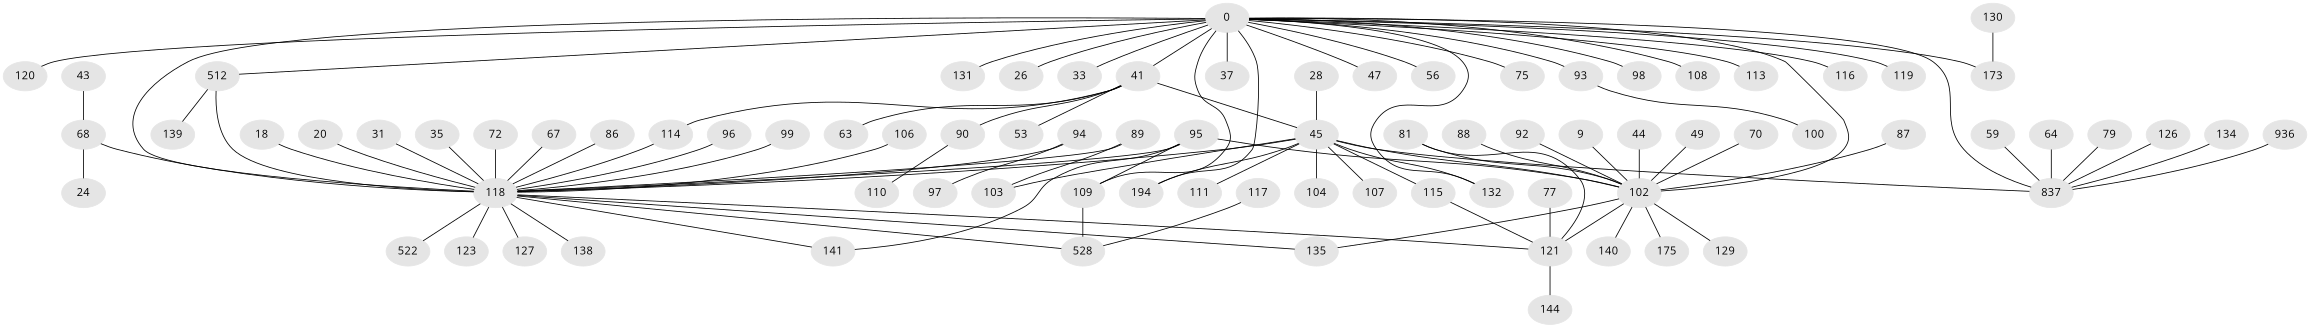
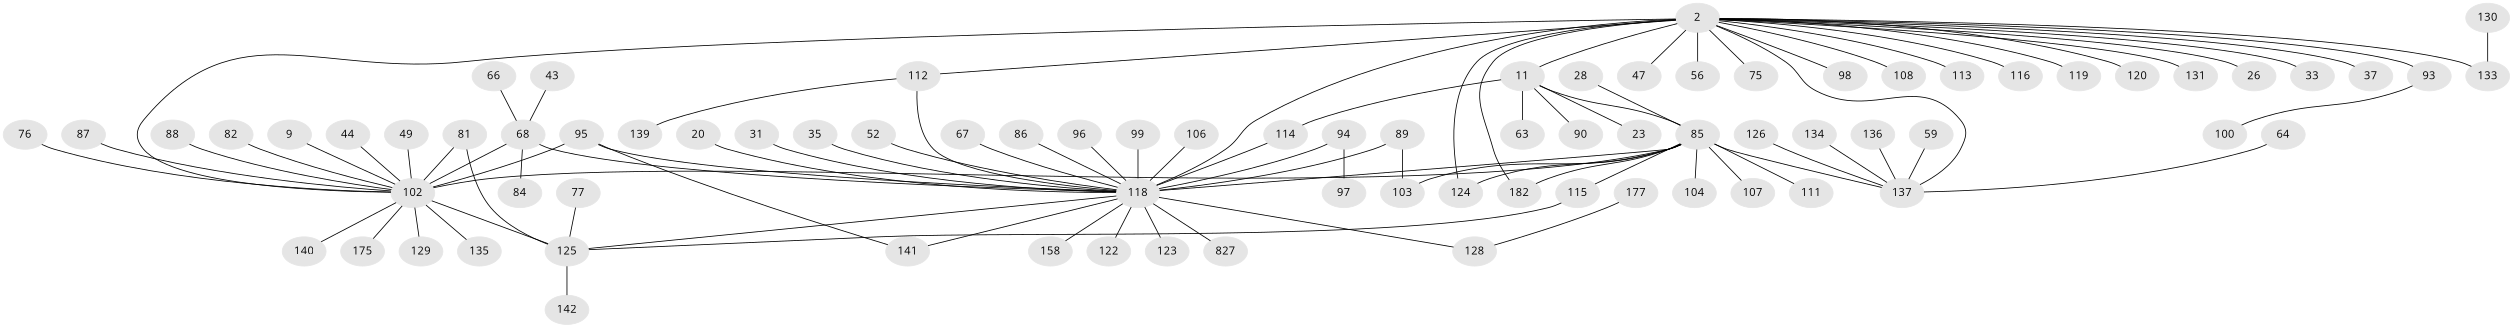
node "0": label "0" -> "2"
node "512": label "512" -> "112"
node "66": added
node "41": label "41" -> "11"
node "173": label "173" -> "133"
node "18": removed
node "72": label "72" -> "52"
node "53": label "53" -> "23"
node "45": label "45" -> "85"
node "92": label "92" -> "82"
node "70": label "70" -> "76"
node "79": removed
node "936": label "936" -> "136"
edge "68" -- "102": added
node "24": label "24" -> "84"
node "110": removed
node "109": removed
node "194": label "194" -> "124"
node "117": label "117" -> "177"
node "132": label "132" -> "182"
node "837": label "837" -> "137"
edge "118" -- "135": removed
node "522": label "522" -> "122"
node "127": label "127" -> "827"
node "138": label "138" -> "158"
node "528": label "528" -> "128"
node "121": label "121" -> "125"
node "144": label "144" -> "142"
